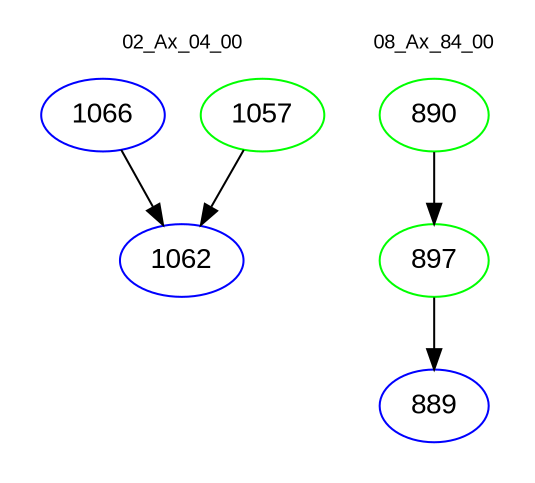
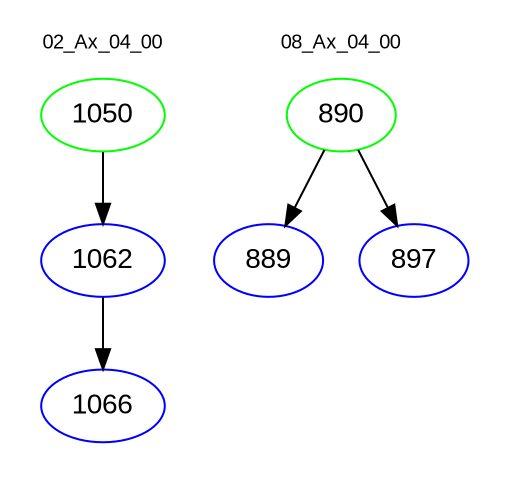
cluster "08_Ax_84_00": label "08_Ax_84_00" -> "08_Ax_04_00"
node "1057": label "1057" -> "1050"
edge "1066" -> "1062": reversed
node "897": color green -> blue
edge "897" -> "889": now "890" -> "889"
